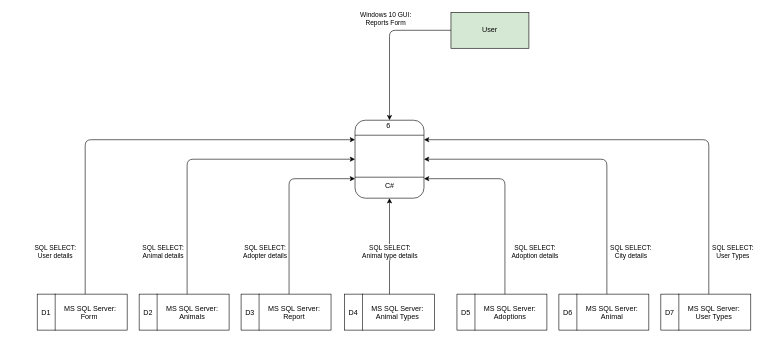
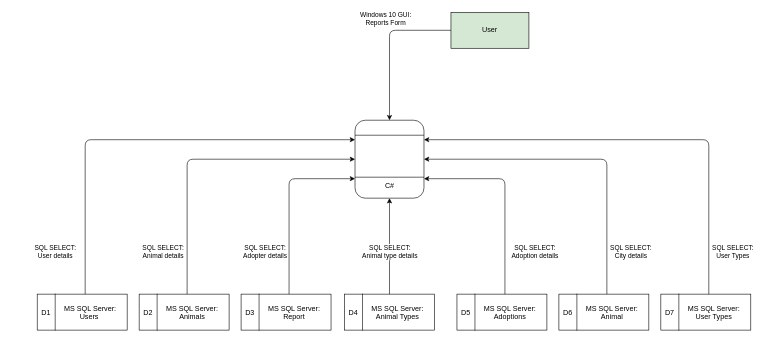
node "6": removed
node "MS SQL Server: Form": label "MS SQL Server: Form" -> "MS SQL Server: Users"
